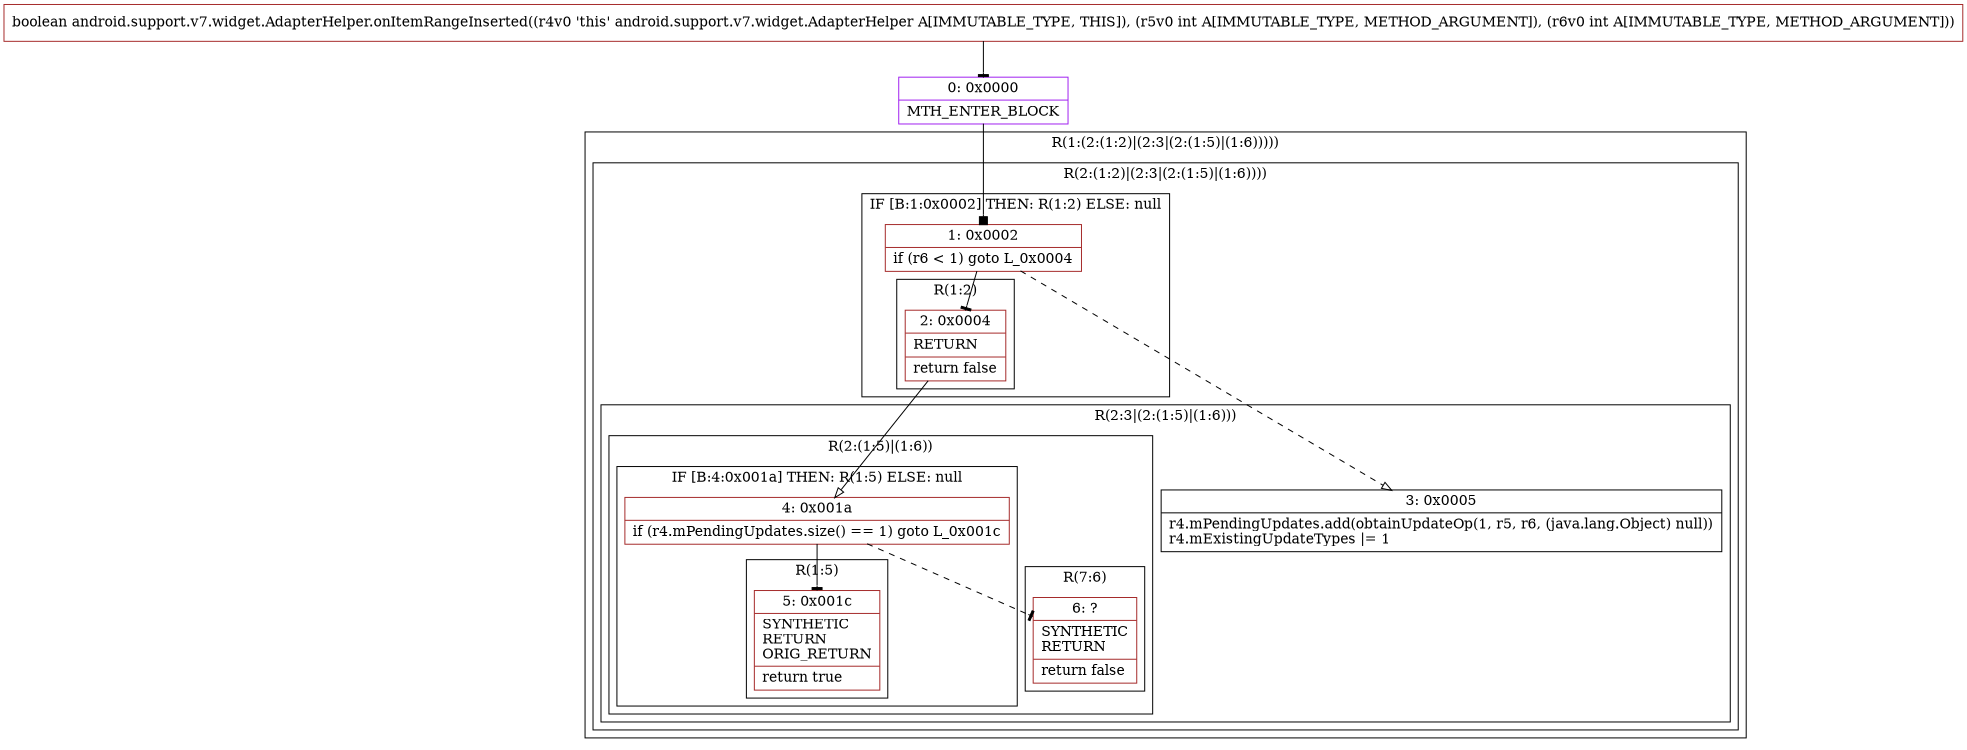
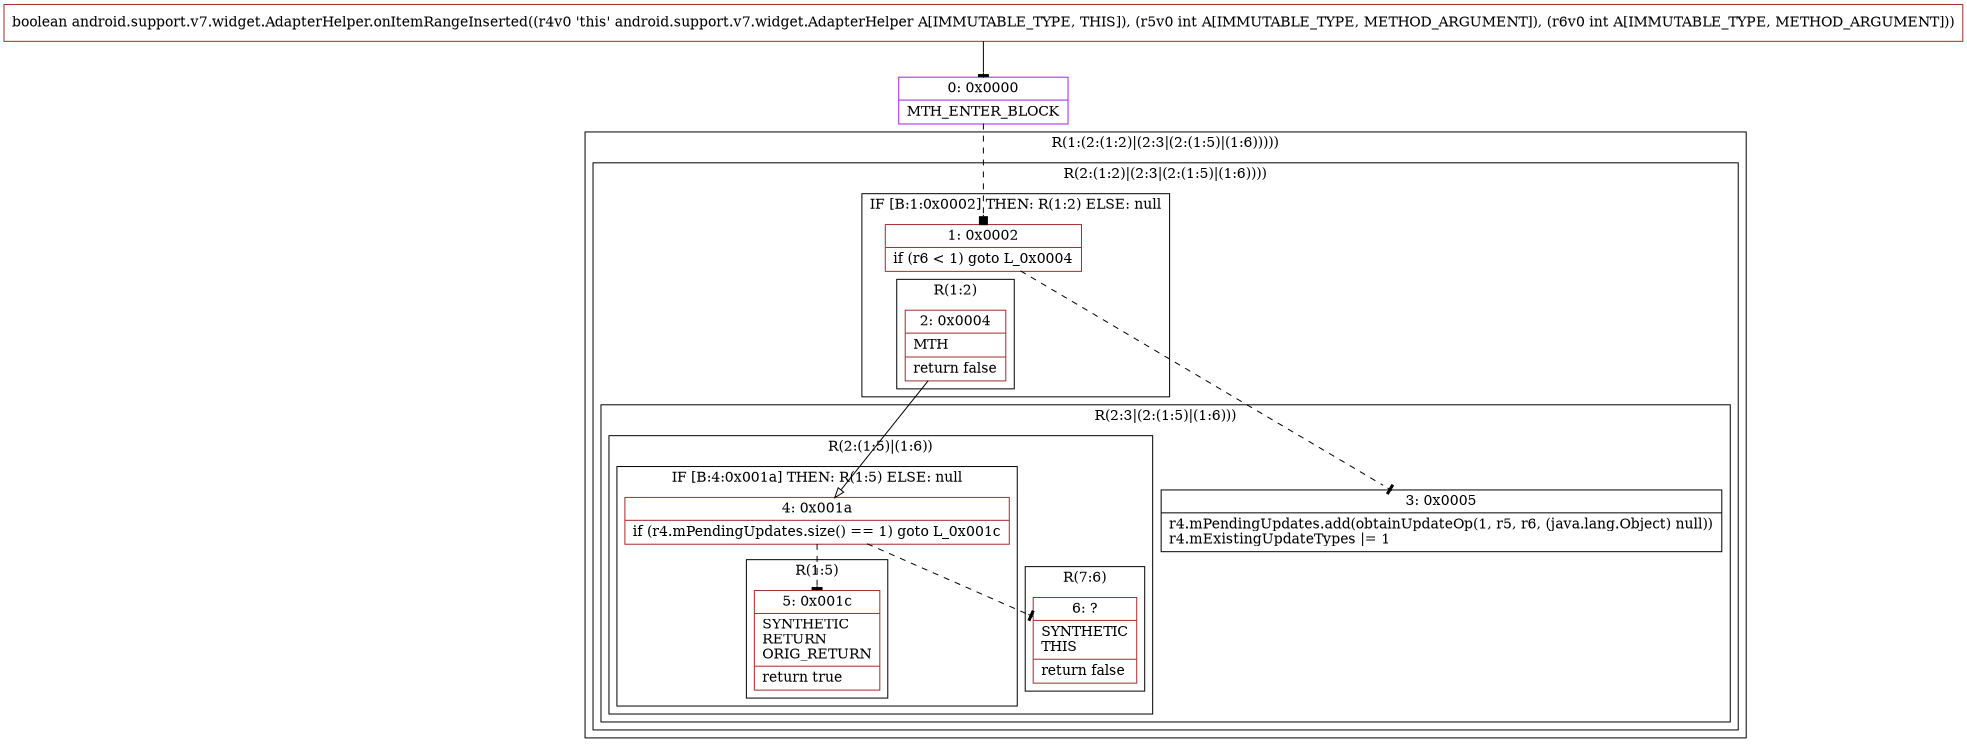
edge "0: 0x0000" -> "1: 0x0002": style solid -> dashed
edge "1: 0x0002" -> "2: 0x0004": removed
node "2: 0x0004": text "RETURN" -> "MTH"
edge "1: 0x0002" -> "3: 0x0005": arrowhead onormal -> tee
edge "4: 0x001a" -> "5: 0x001c": style solid -> dashed
node "6: ?": text "RETURN" -> "THIS"
